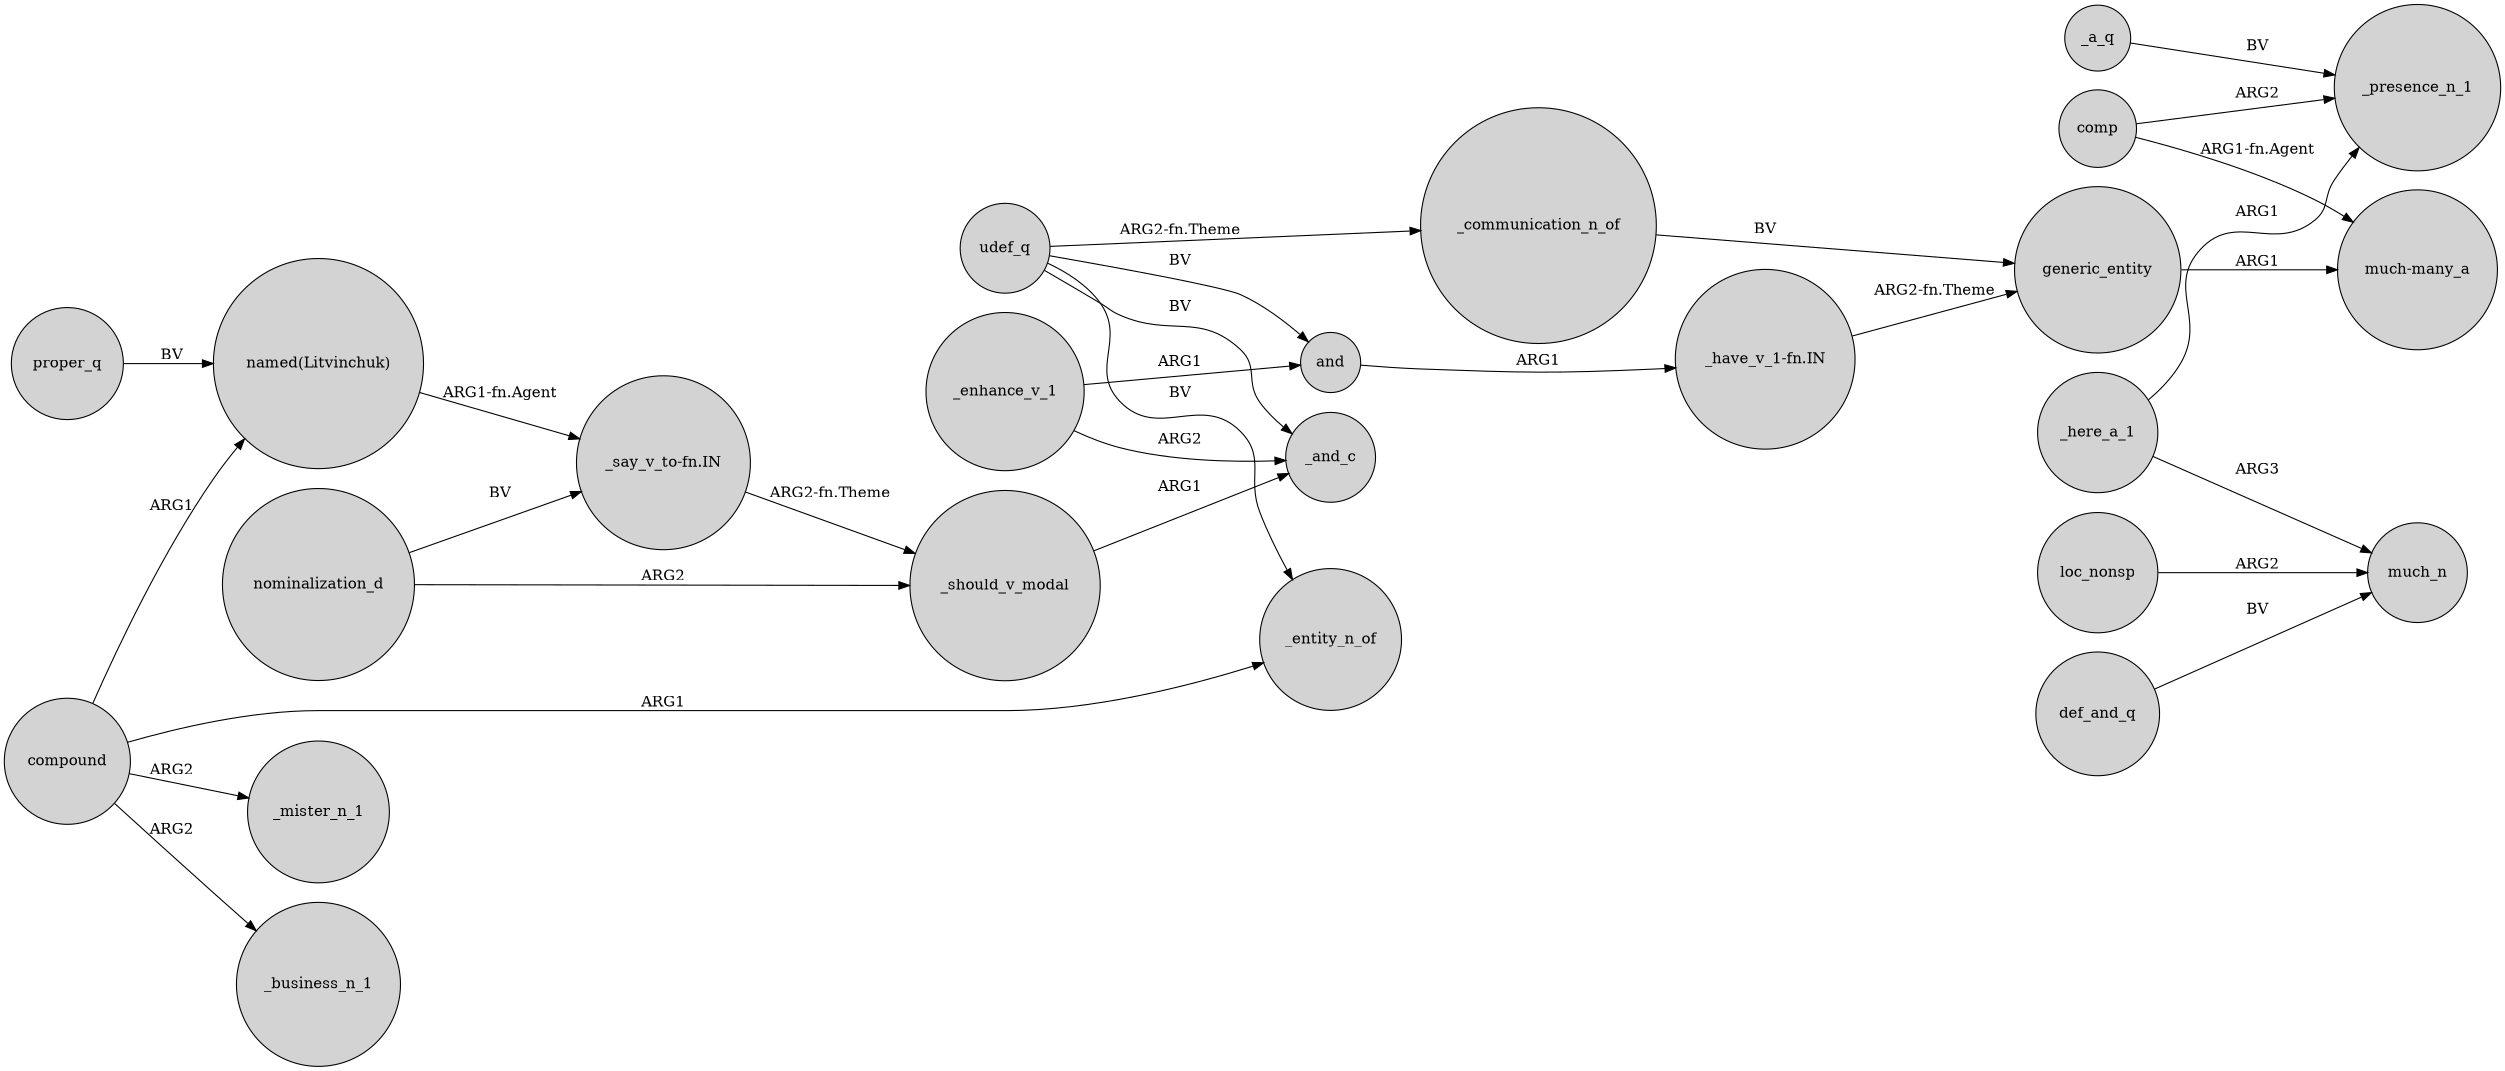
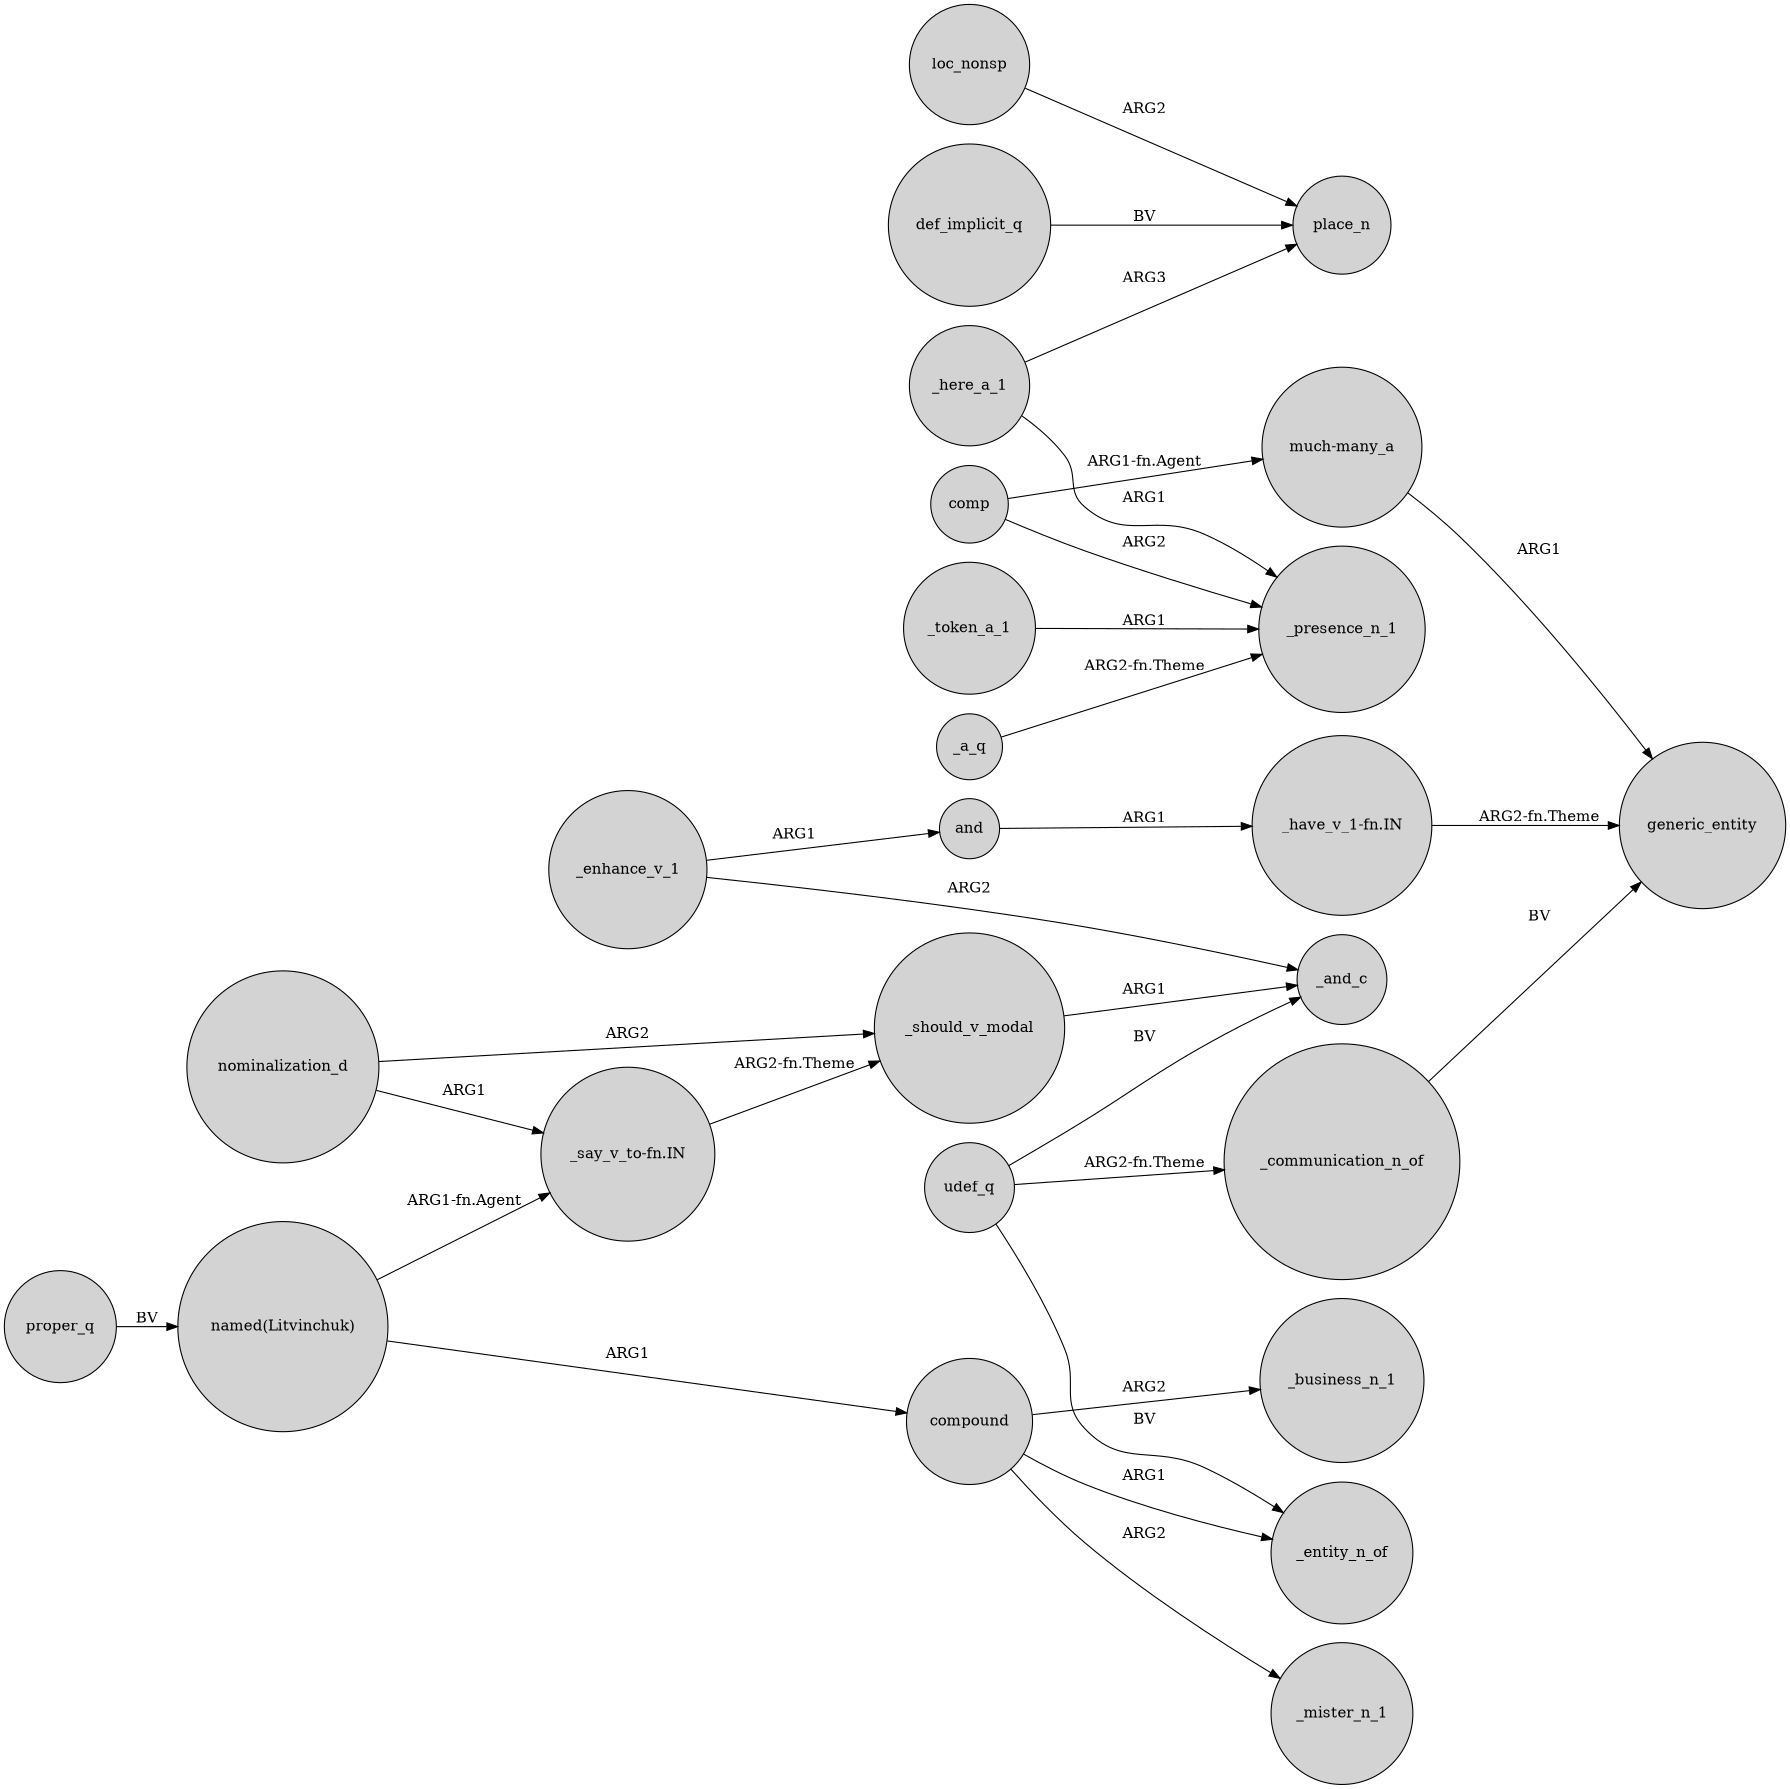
edge "_a_q" -> "_presence_n_1": label "BV" -> "ARG2-fn.Theme"
edge "generic_entity" -> "much-many_a": reversed
edge "udef_q" -> "and": removed, label "BV"
edge "nominalization_d" -> "_say_v_to-fn.IN": label "BV" -> "ARG1"
edge "compound" -> "named(Litvinchuk)": reversed
node "much_n": label "much_n" -> "place_n"
node "_token_a_1": added
node "def_and_q": label "def_and_q" -> "def_implicit_q"
